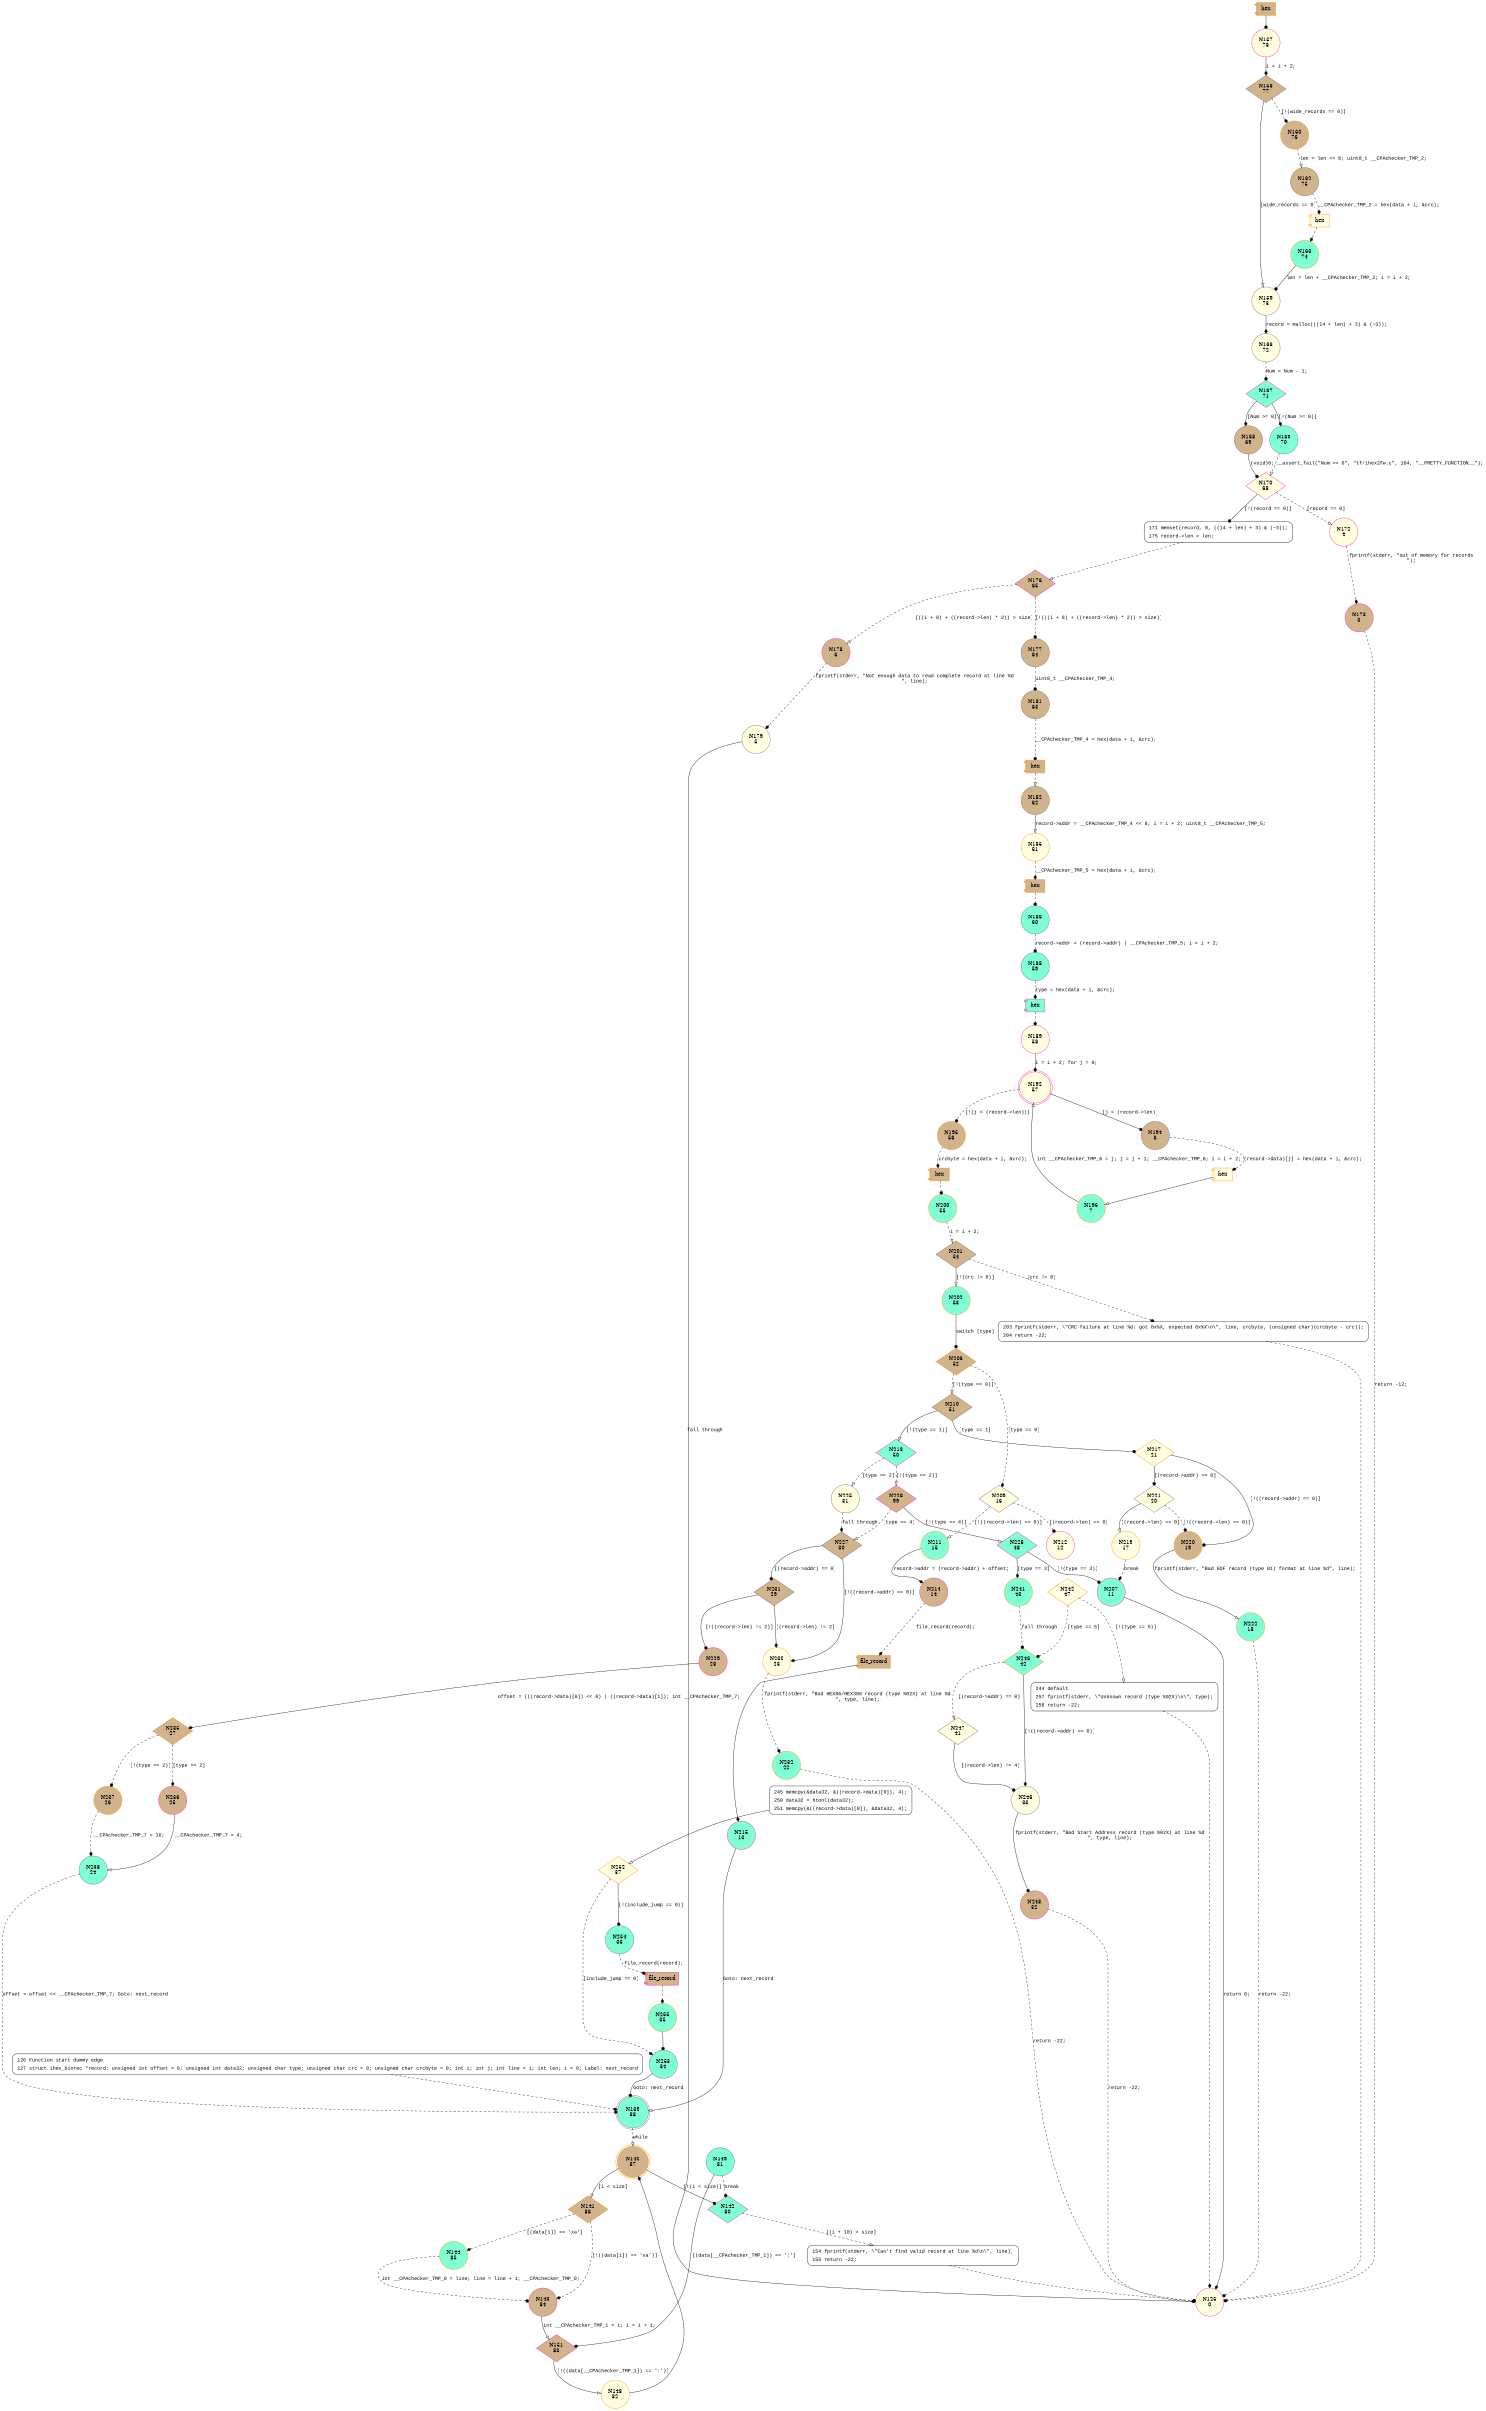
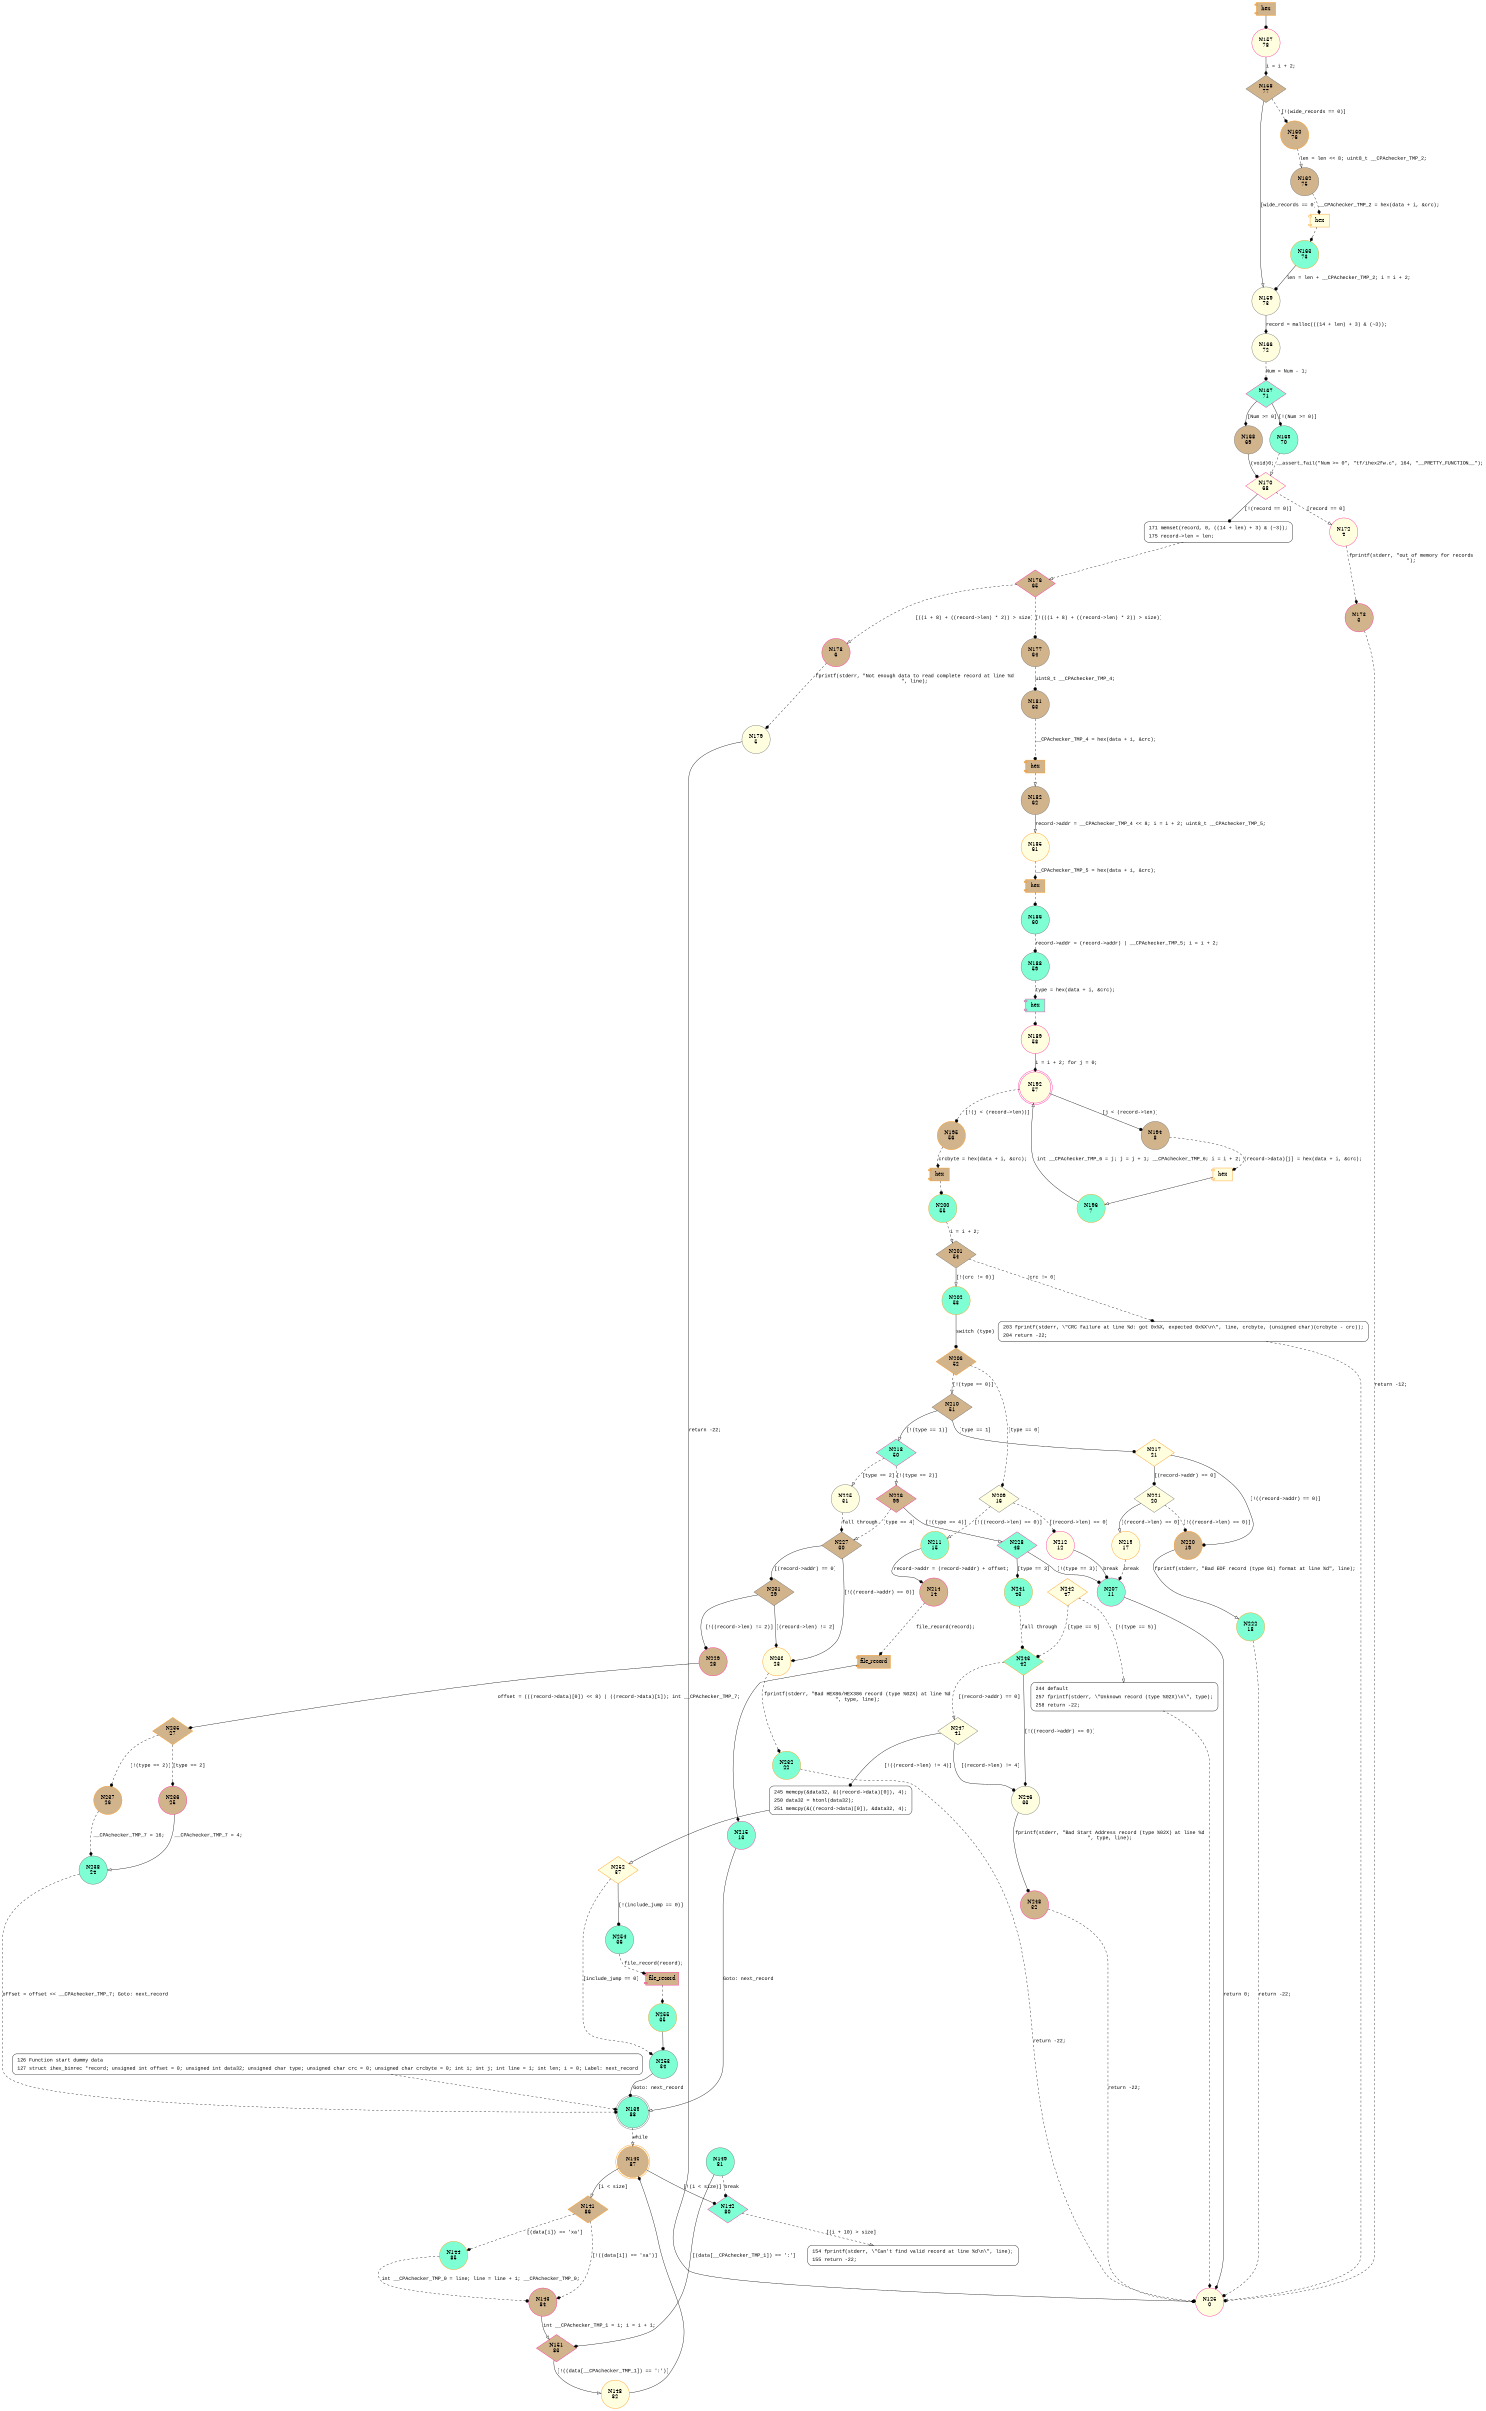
node "N163 74": label "N163 74" -> "N163 73"
edge "N179 5" -> "N125 0": label "fall through" -> "return -22;"
edge "N212 12" -> "N207 11": added, label "break"
edge "N247 41" -> "245": added, label "[!((record->len) != 4)]"
node "126": text "Function start dummy edge" -> "Function start dummy data"
edge "154" -> "N125 0": removed
